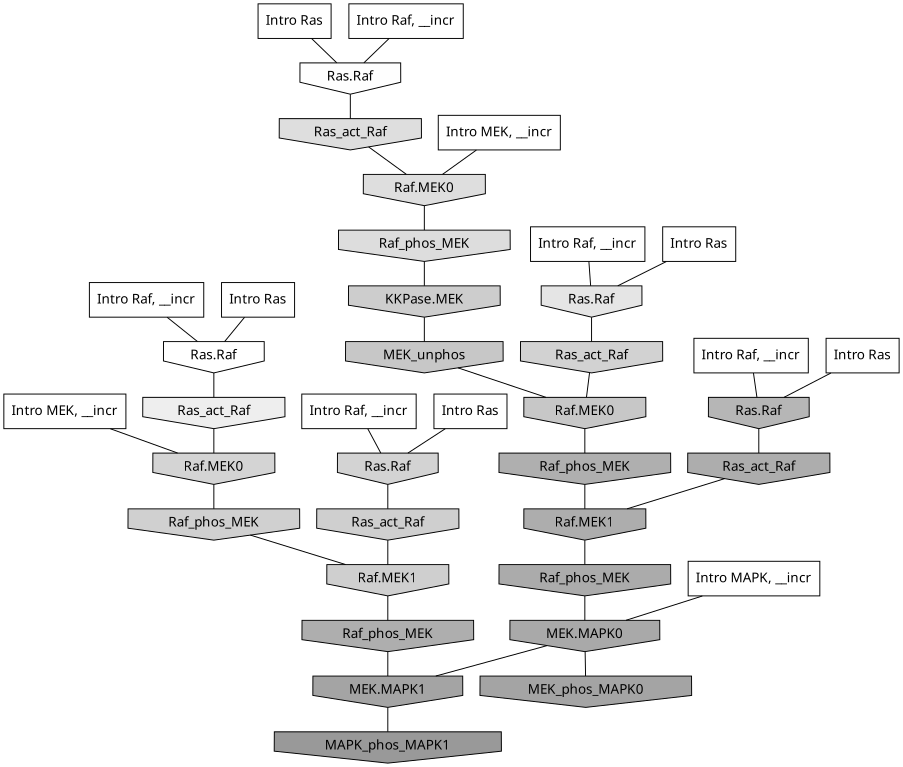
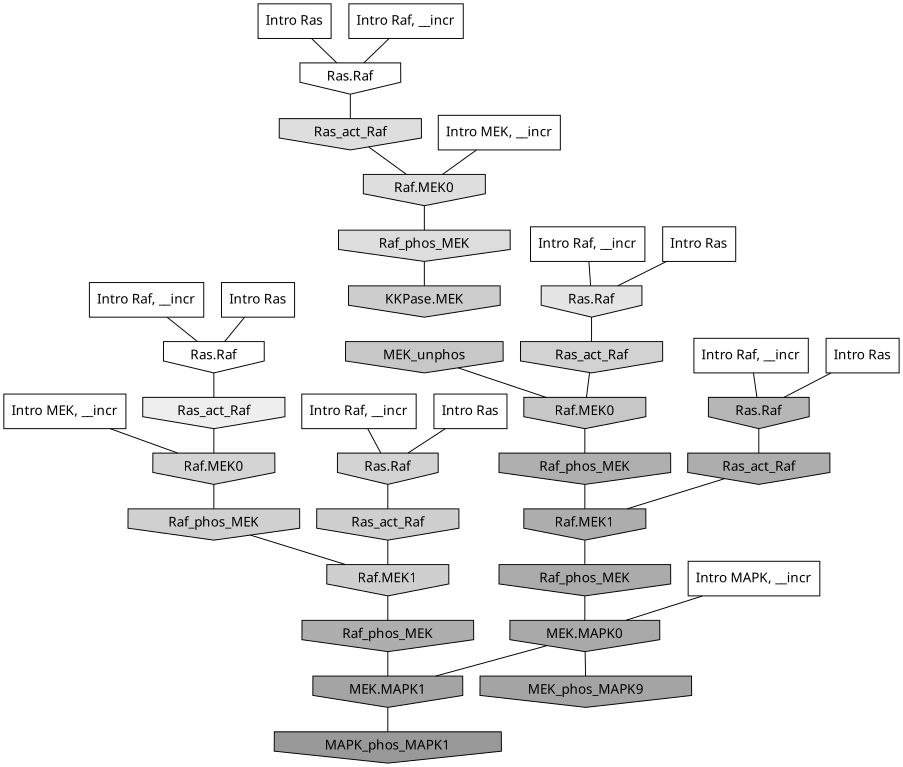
edge "KKPase.MEK" -- "MEK_unphos": removed
node "MEK_phos_MAPK0": label "MEK_phos_MAPK0" -> "MEK_phos_MAPK9"
